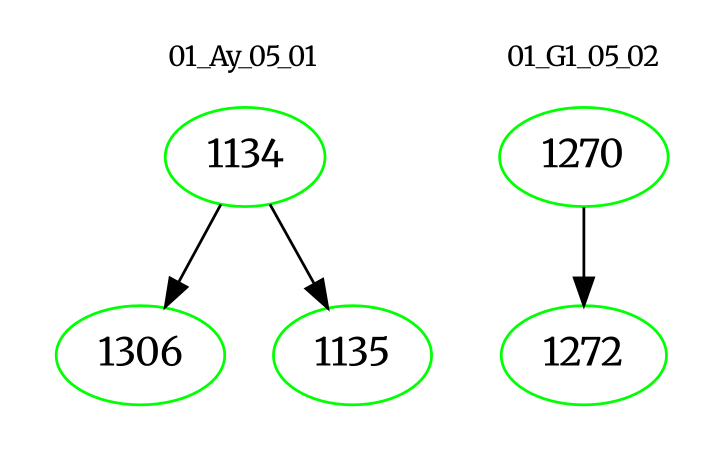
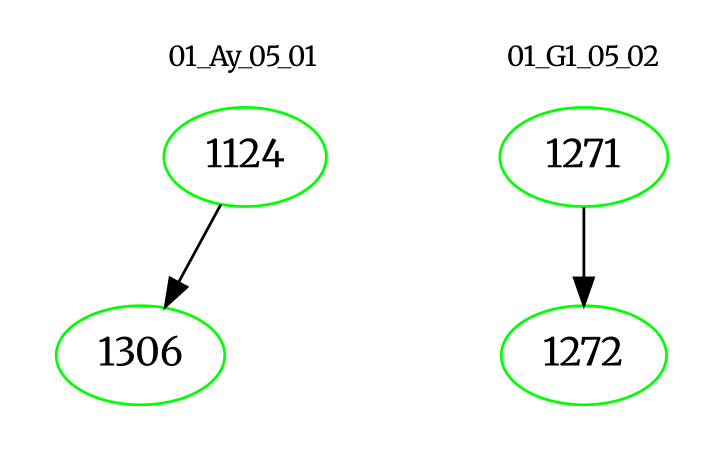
node "1134": label "1134" -> "1124"
node "1270": label "1270" -> "1271"
node "1135": removed
